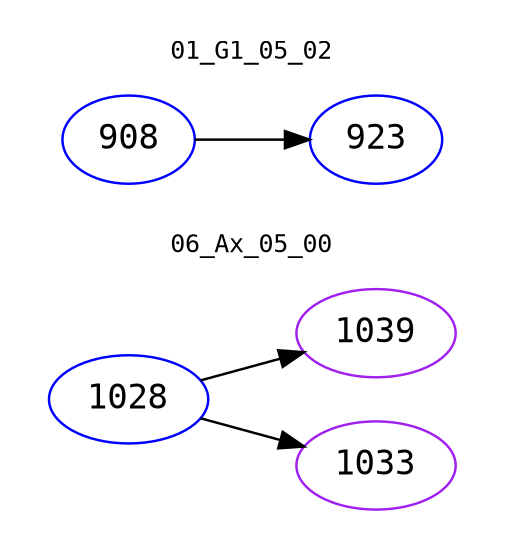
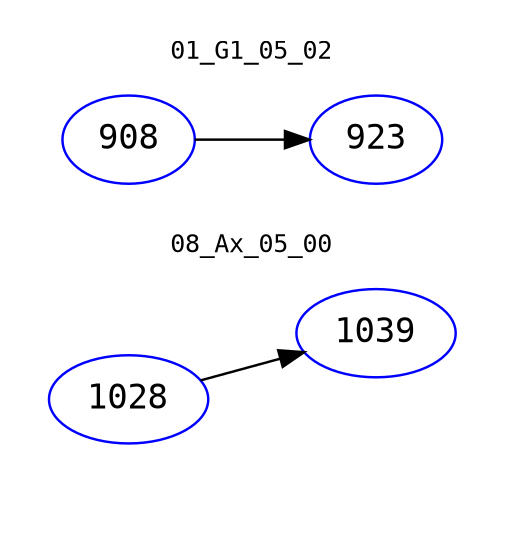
cluster "06_Ax_05_00": label "06_Ax_05_00" -> "08_Ax_05_00"
node "1039": color purple -> blue
node "1033": removed
